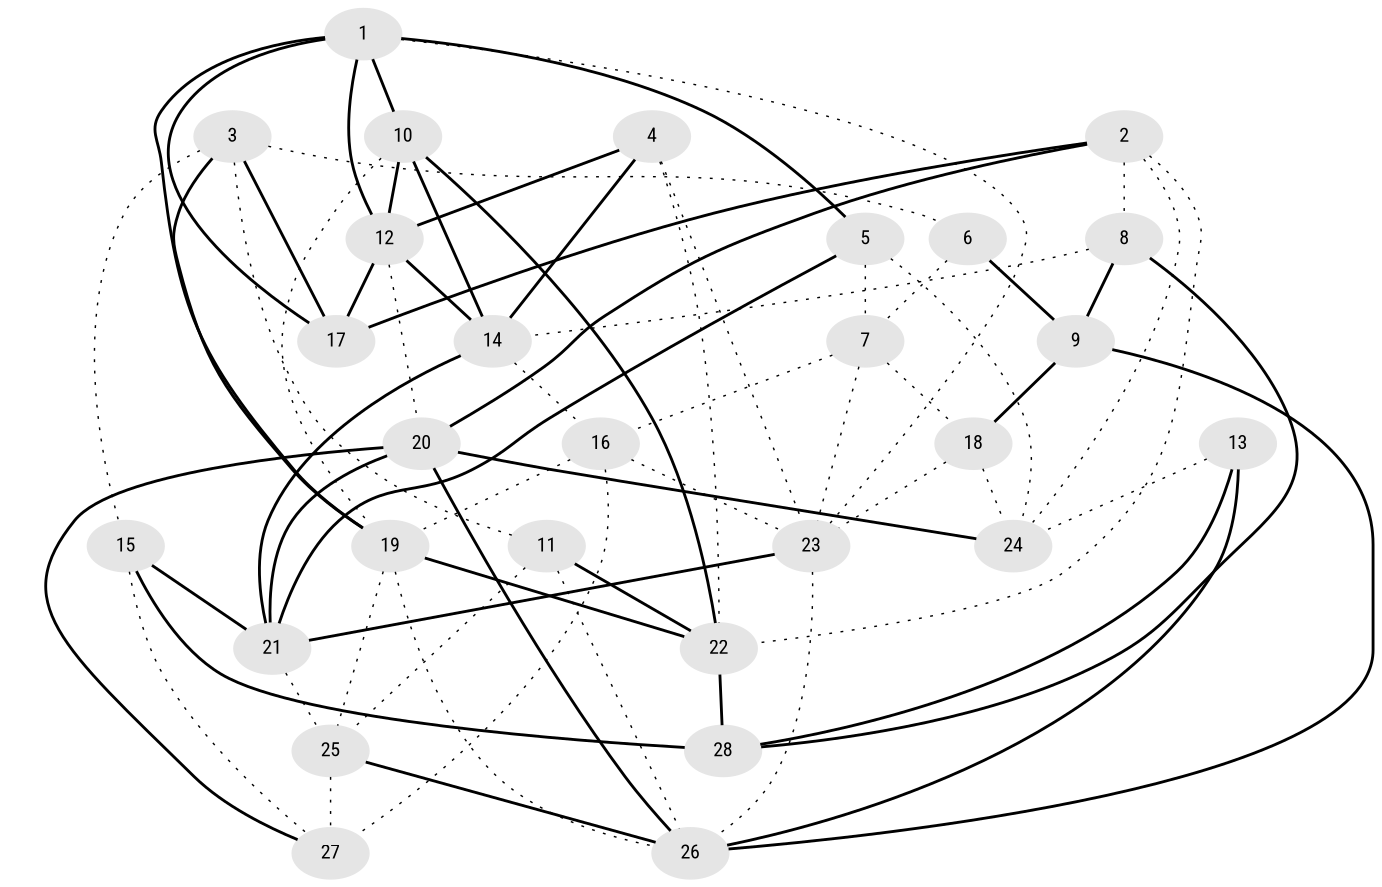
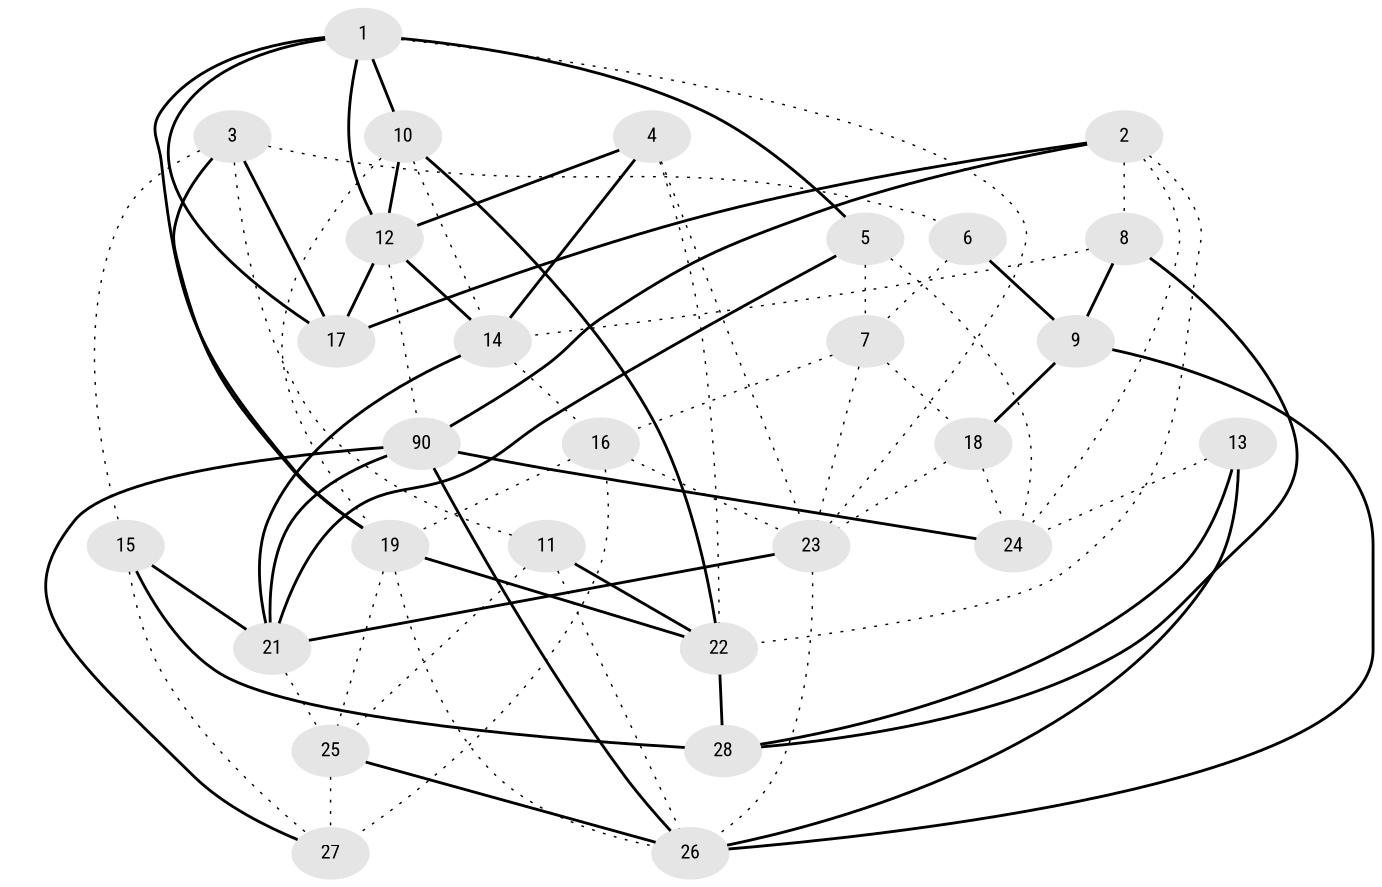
edge "10" -- "14": style bold -> dotted
node "20": label "20" -> "90"
